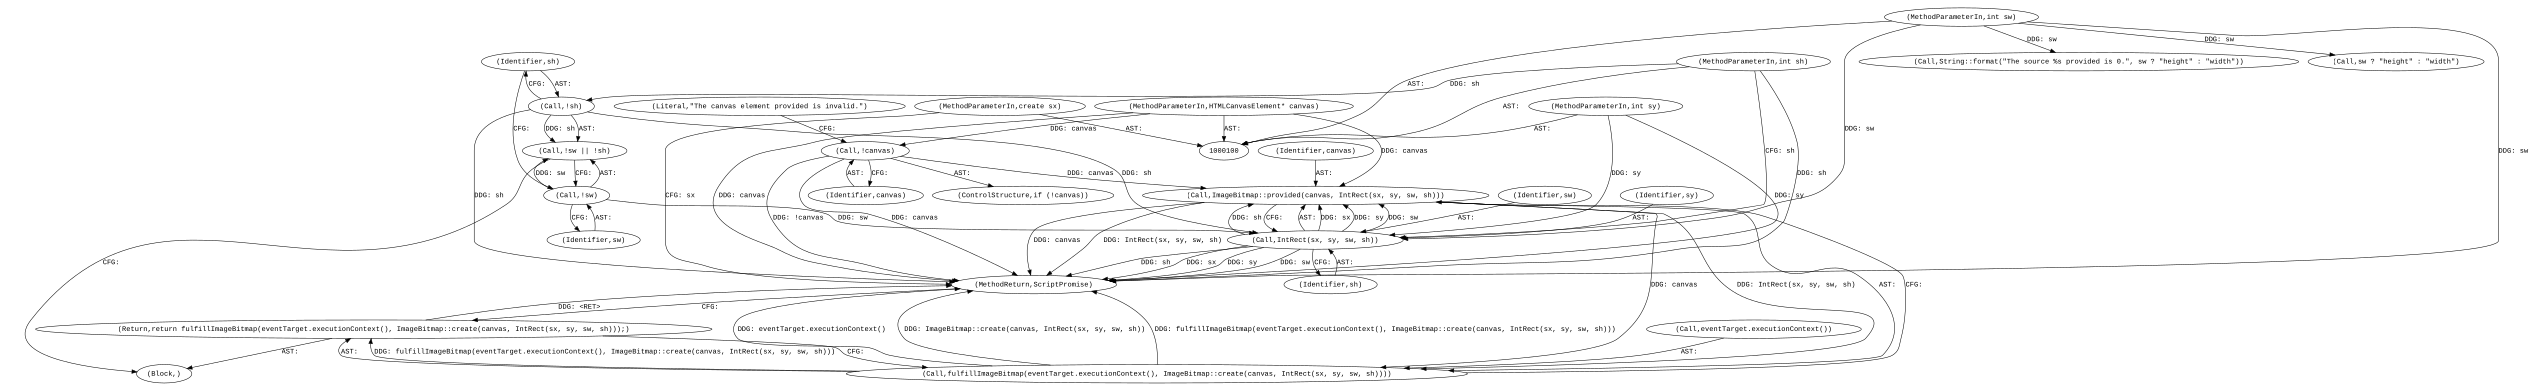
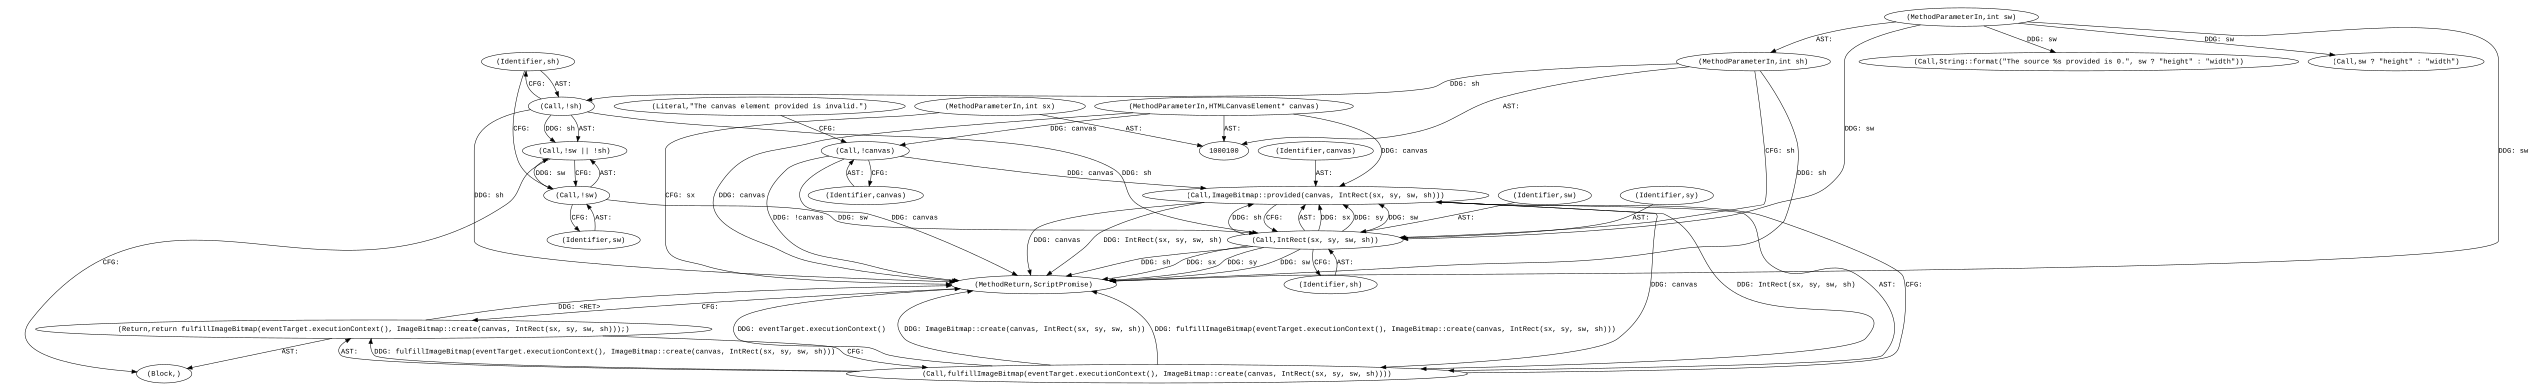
edge "(MethodParameterIn,int sw)" -> "1000100": now "(MethodParameterIn,int sw)" -> "(MethodParameterIn,int sh)"
node "(MethodParameterIn,create sx)": label "(MethodParameterIn,create sx)" -> "(MethodParameterIn,int sx)"
node "(MethodParameterIn,int sy)": removed
node "(ControlStructure,if (!canvas))": removed
node "(Call,eventTarget.executionContext())": removed
